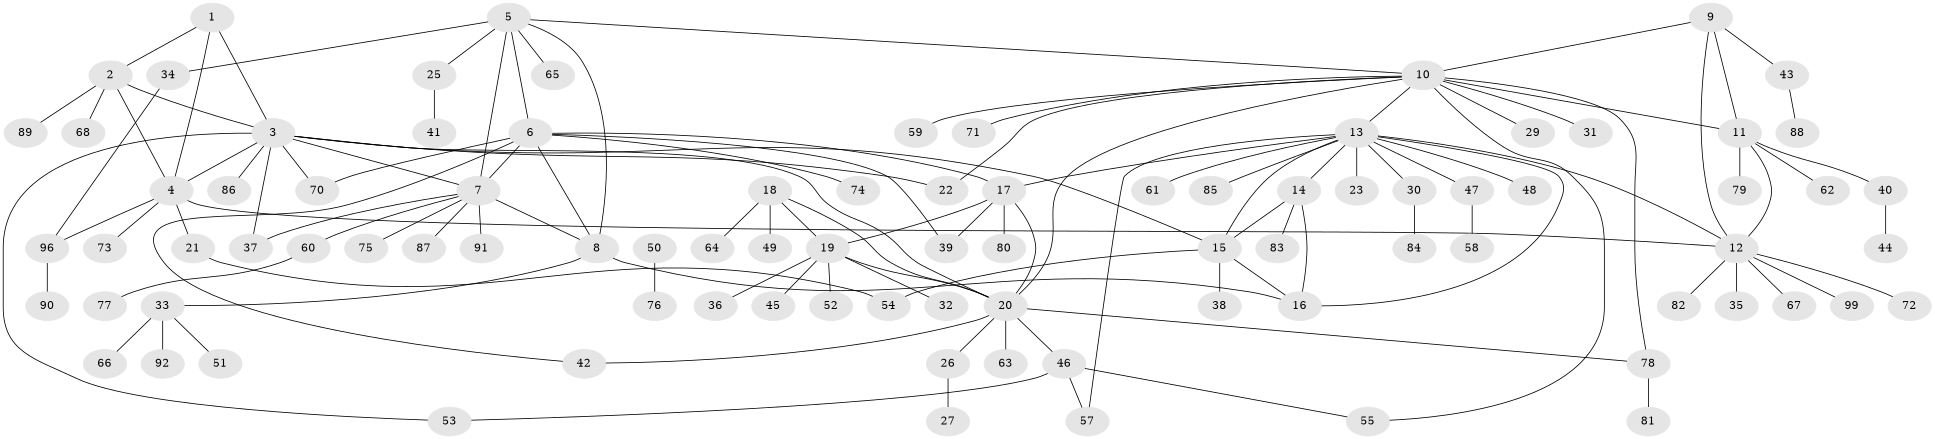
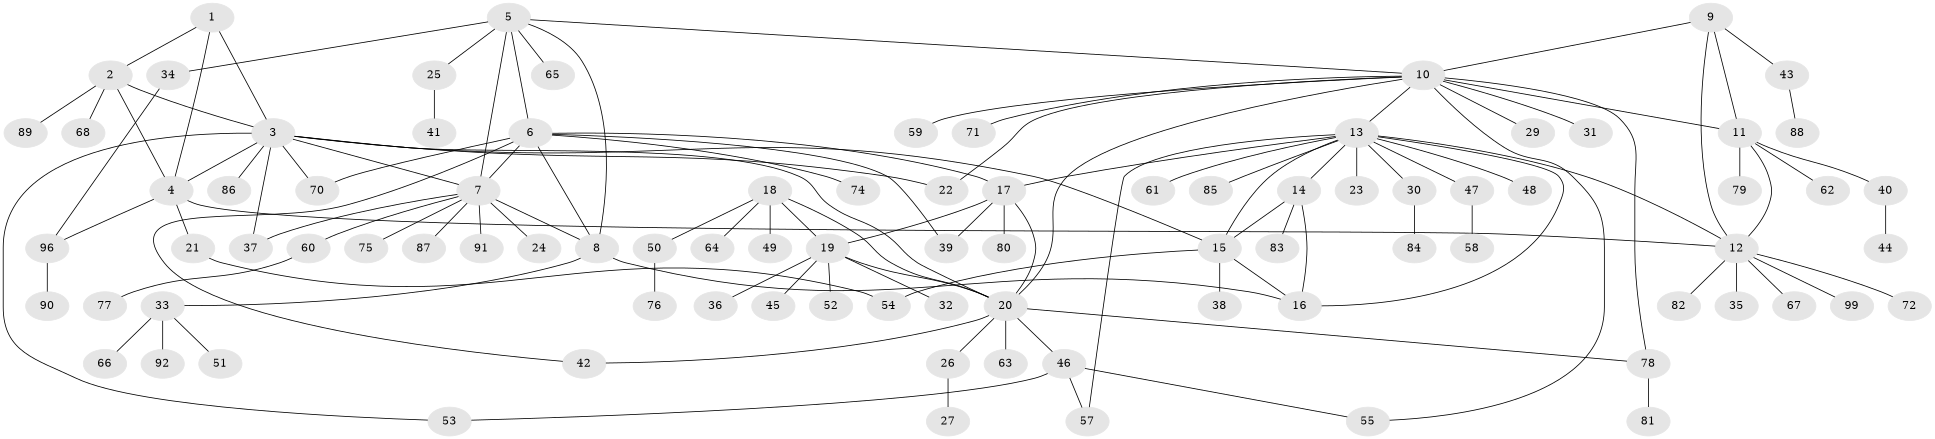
edge "18" -- "50": added
node "73": removed
node "24": added
